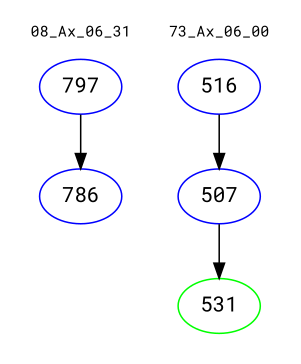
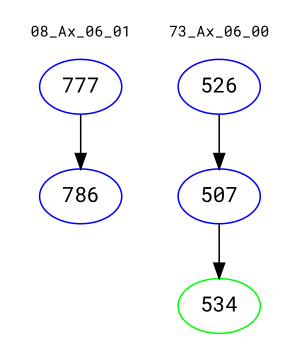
cluster "08_Ax_06_31": label "08_Ax_06_31" -> "08_Ax_06_01"
node "797": label "797" -> "777"
node "516": label "516" -> "526"
node "531": label "531" -> "534"
